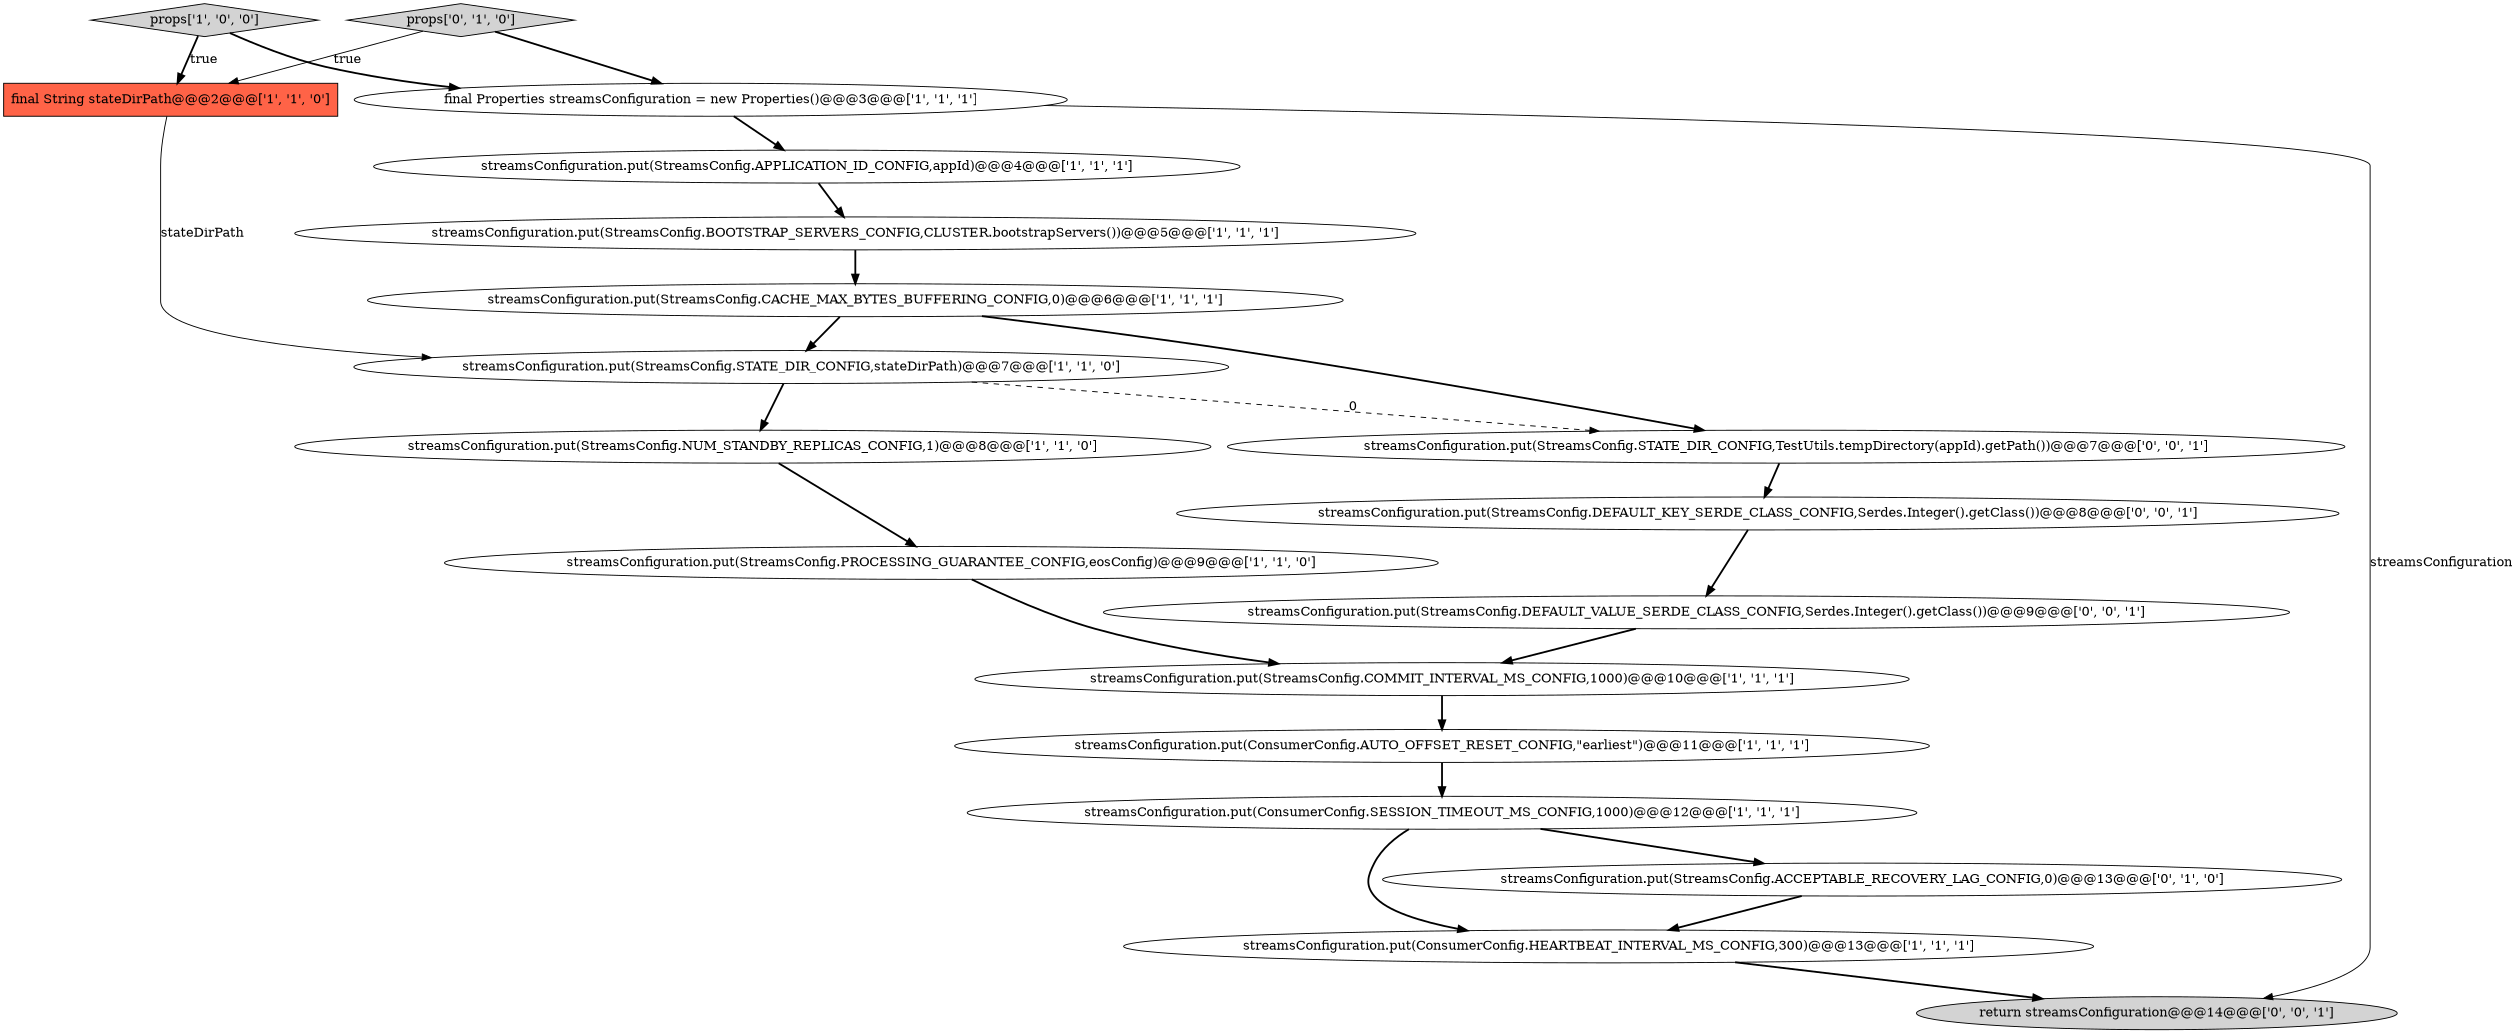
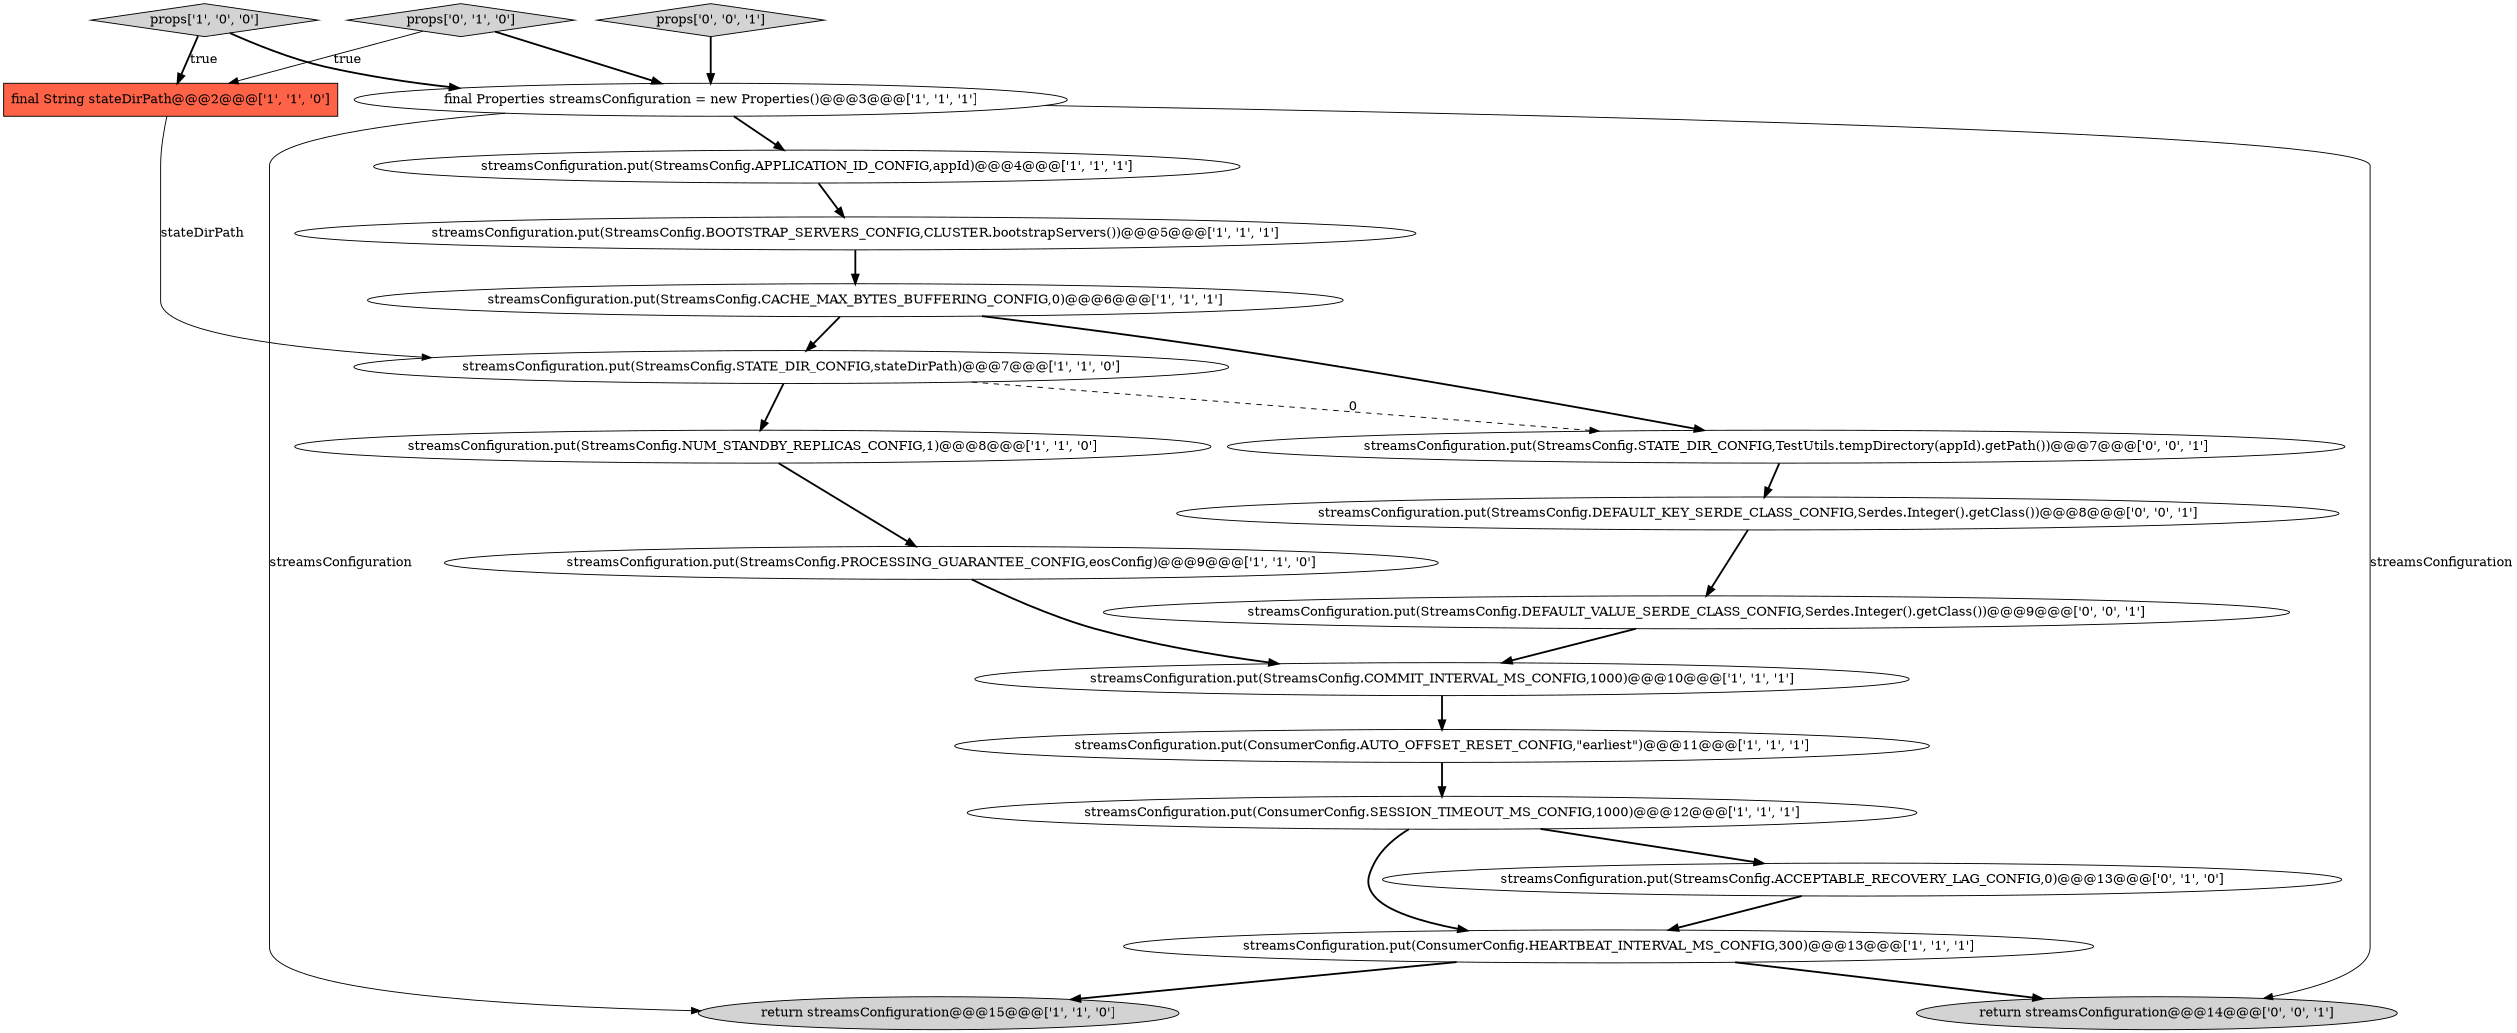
node "props['0', '0', '1']": added
node "return streamsConfiguration@@@15@@@['1', '1', '0']": added
